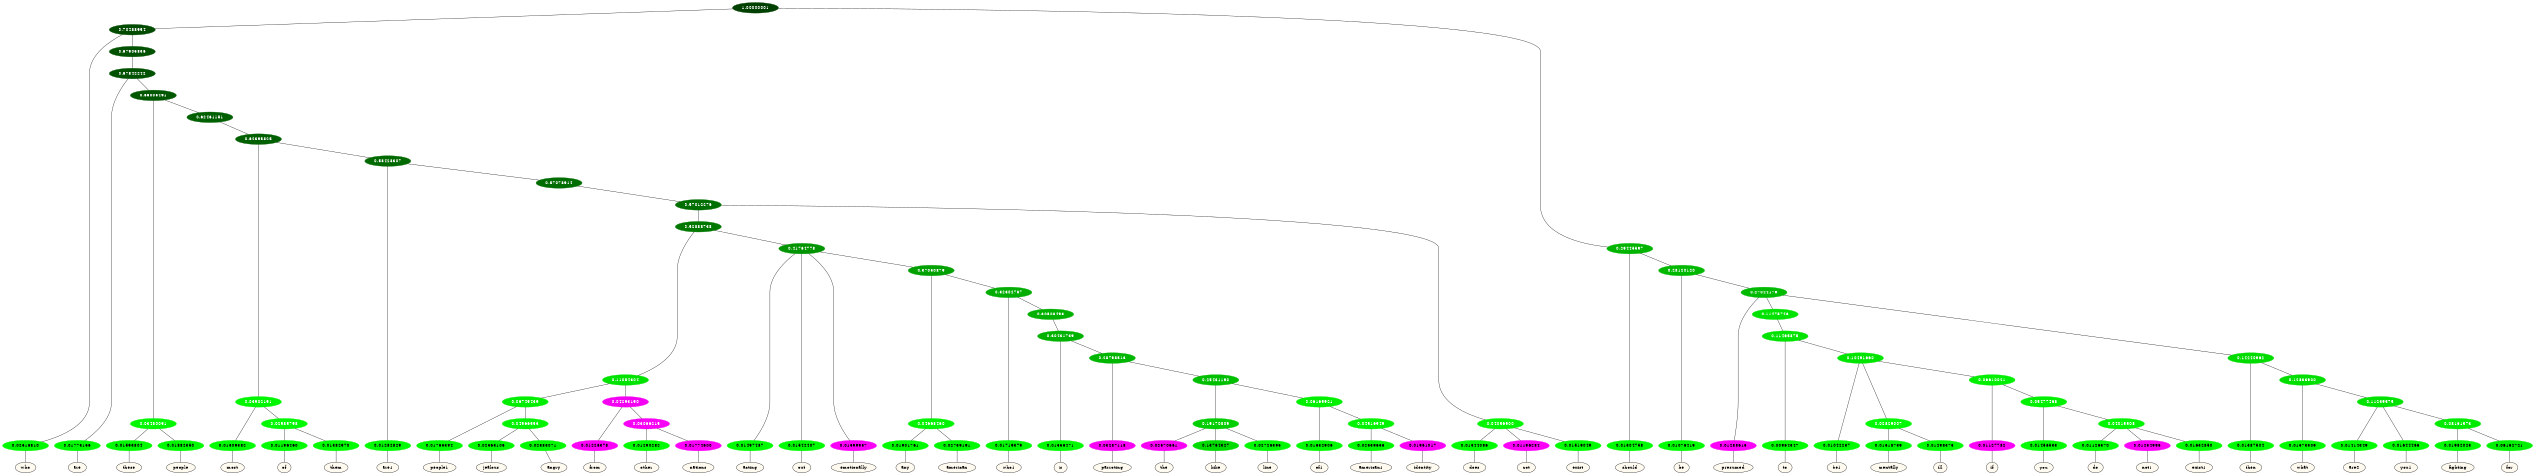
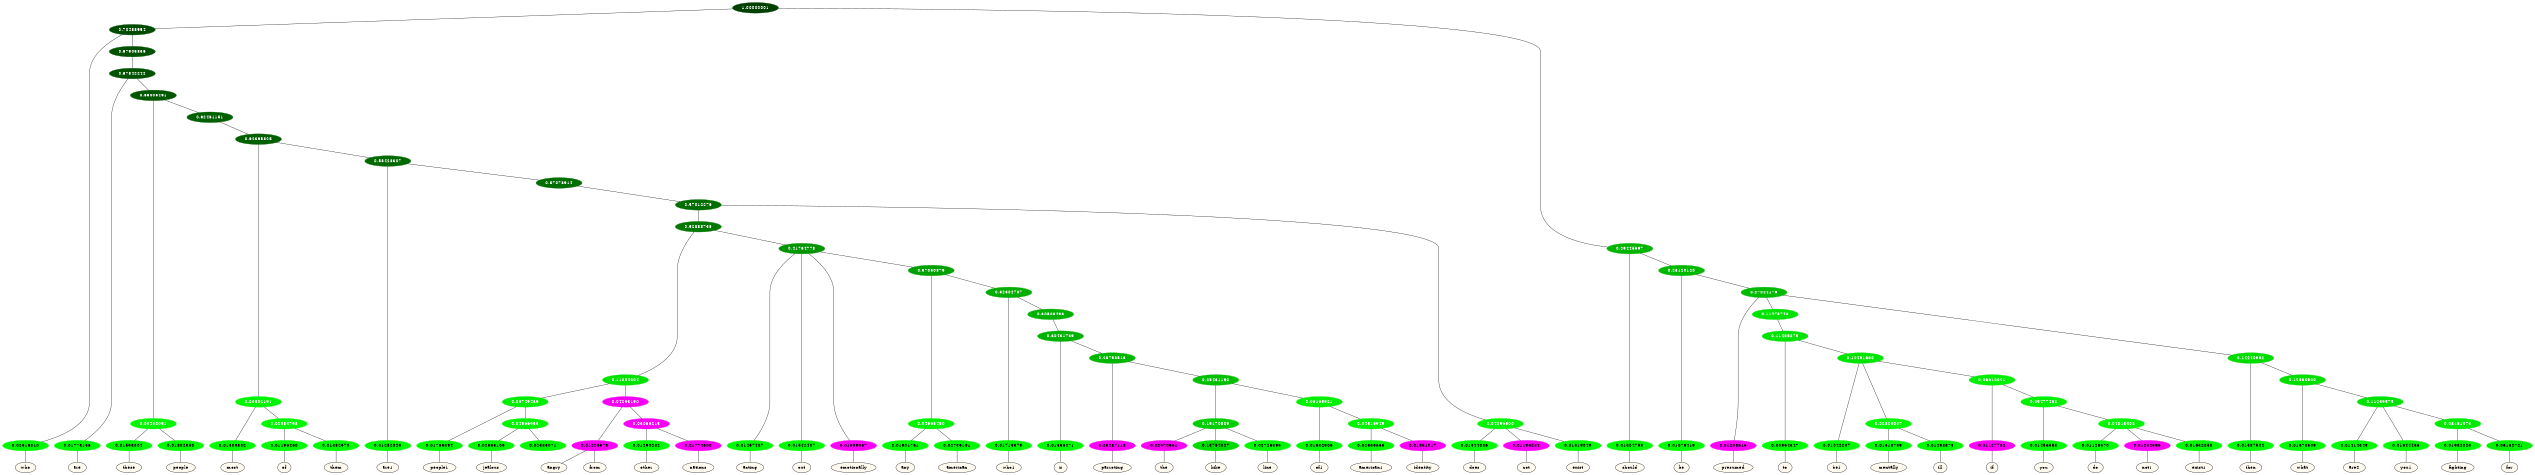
edge "0.02383071" -- "angry": now "0.01226378" -- "angry"
